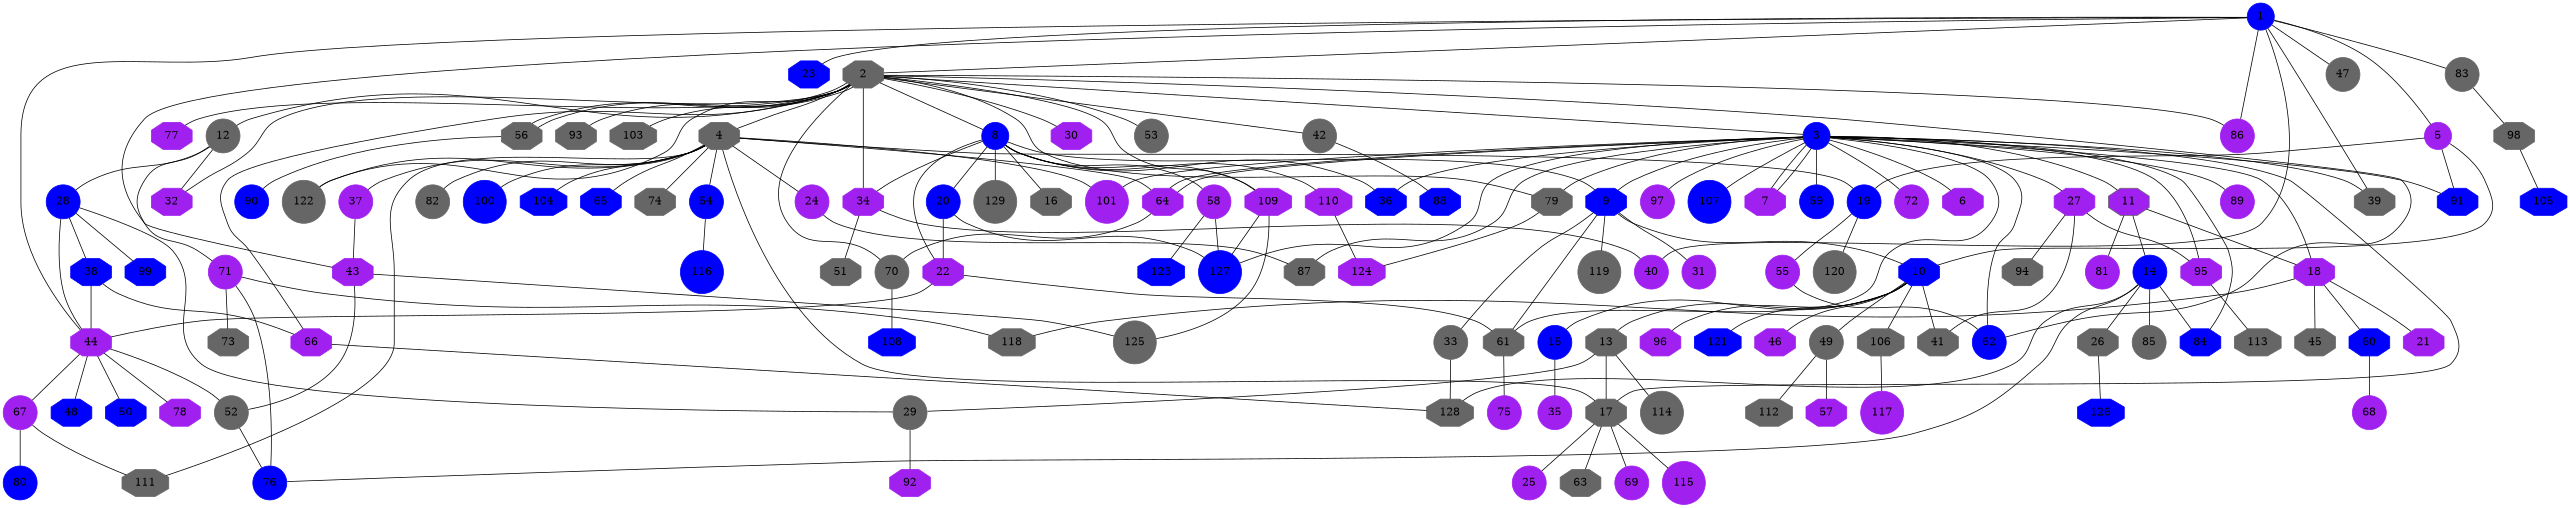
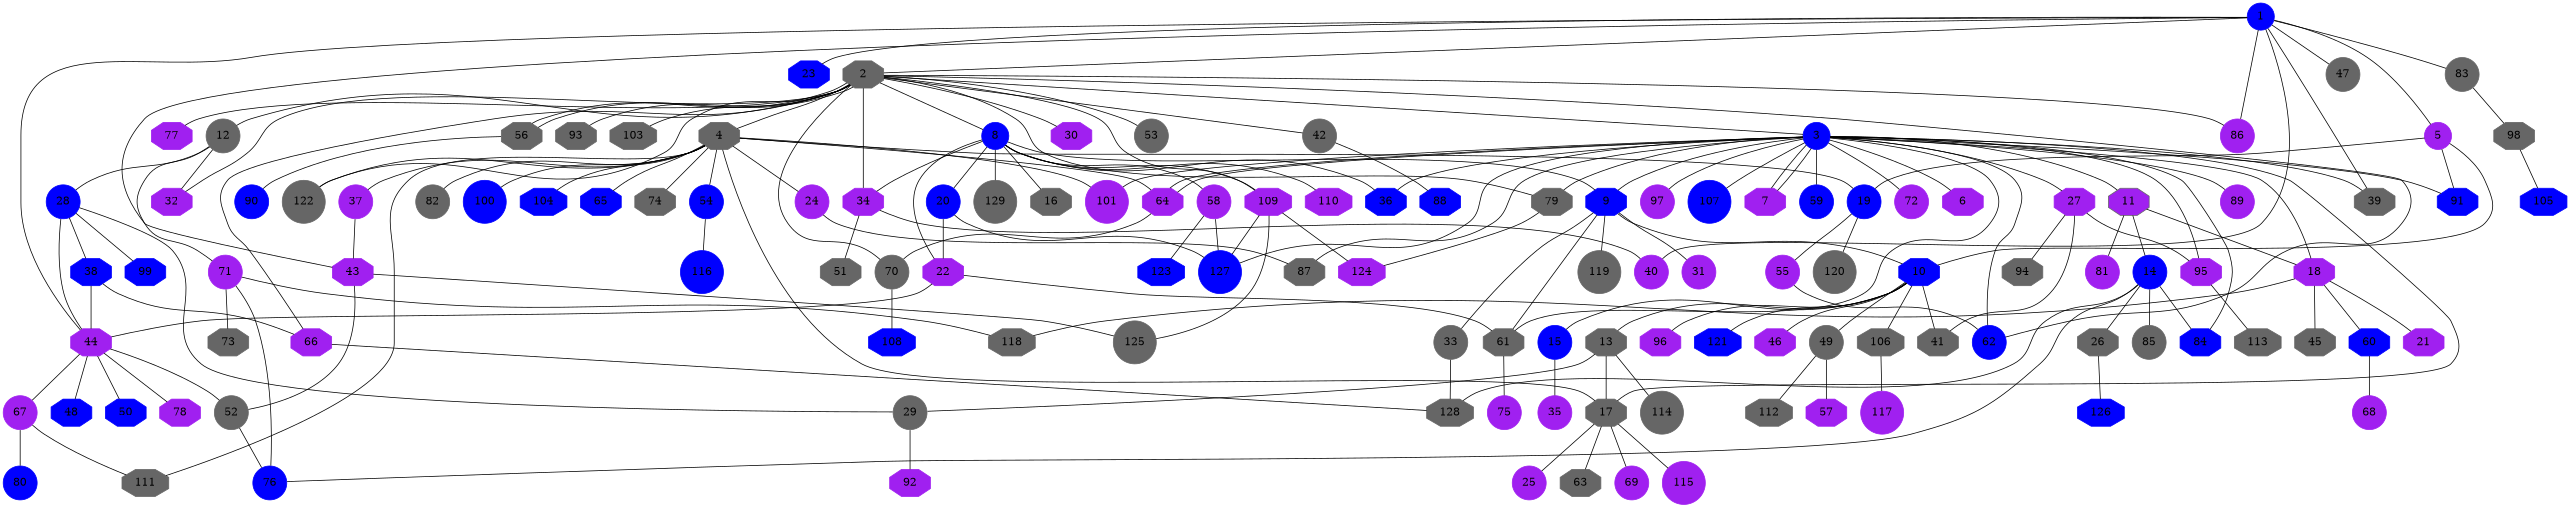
edge "110" -- "124": now "109" -- "124"
